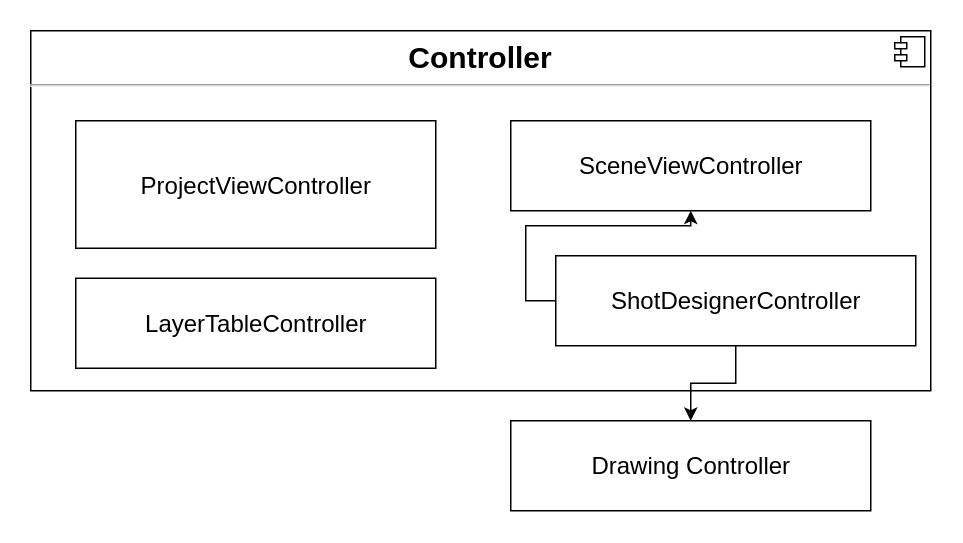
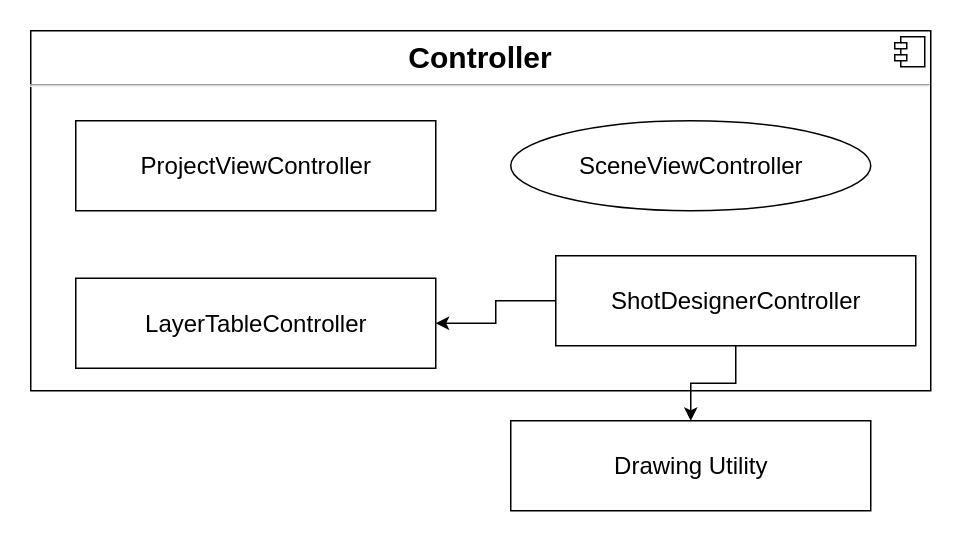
node "SceneViewController": shape rectangle -> ellipse
node "ProjectViewController": size 360x128 -> 360x90
edge "ShotDesignerController" -> "SceneViewController": now "ShotDesignerController" -> "LayerTableController"
node "Drawing Controller": label "Drawing Controller" -> "Drawing Utility"
